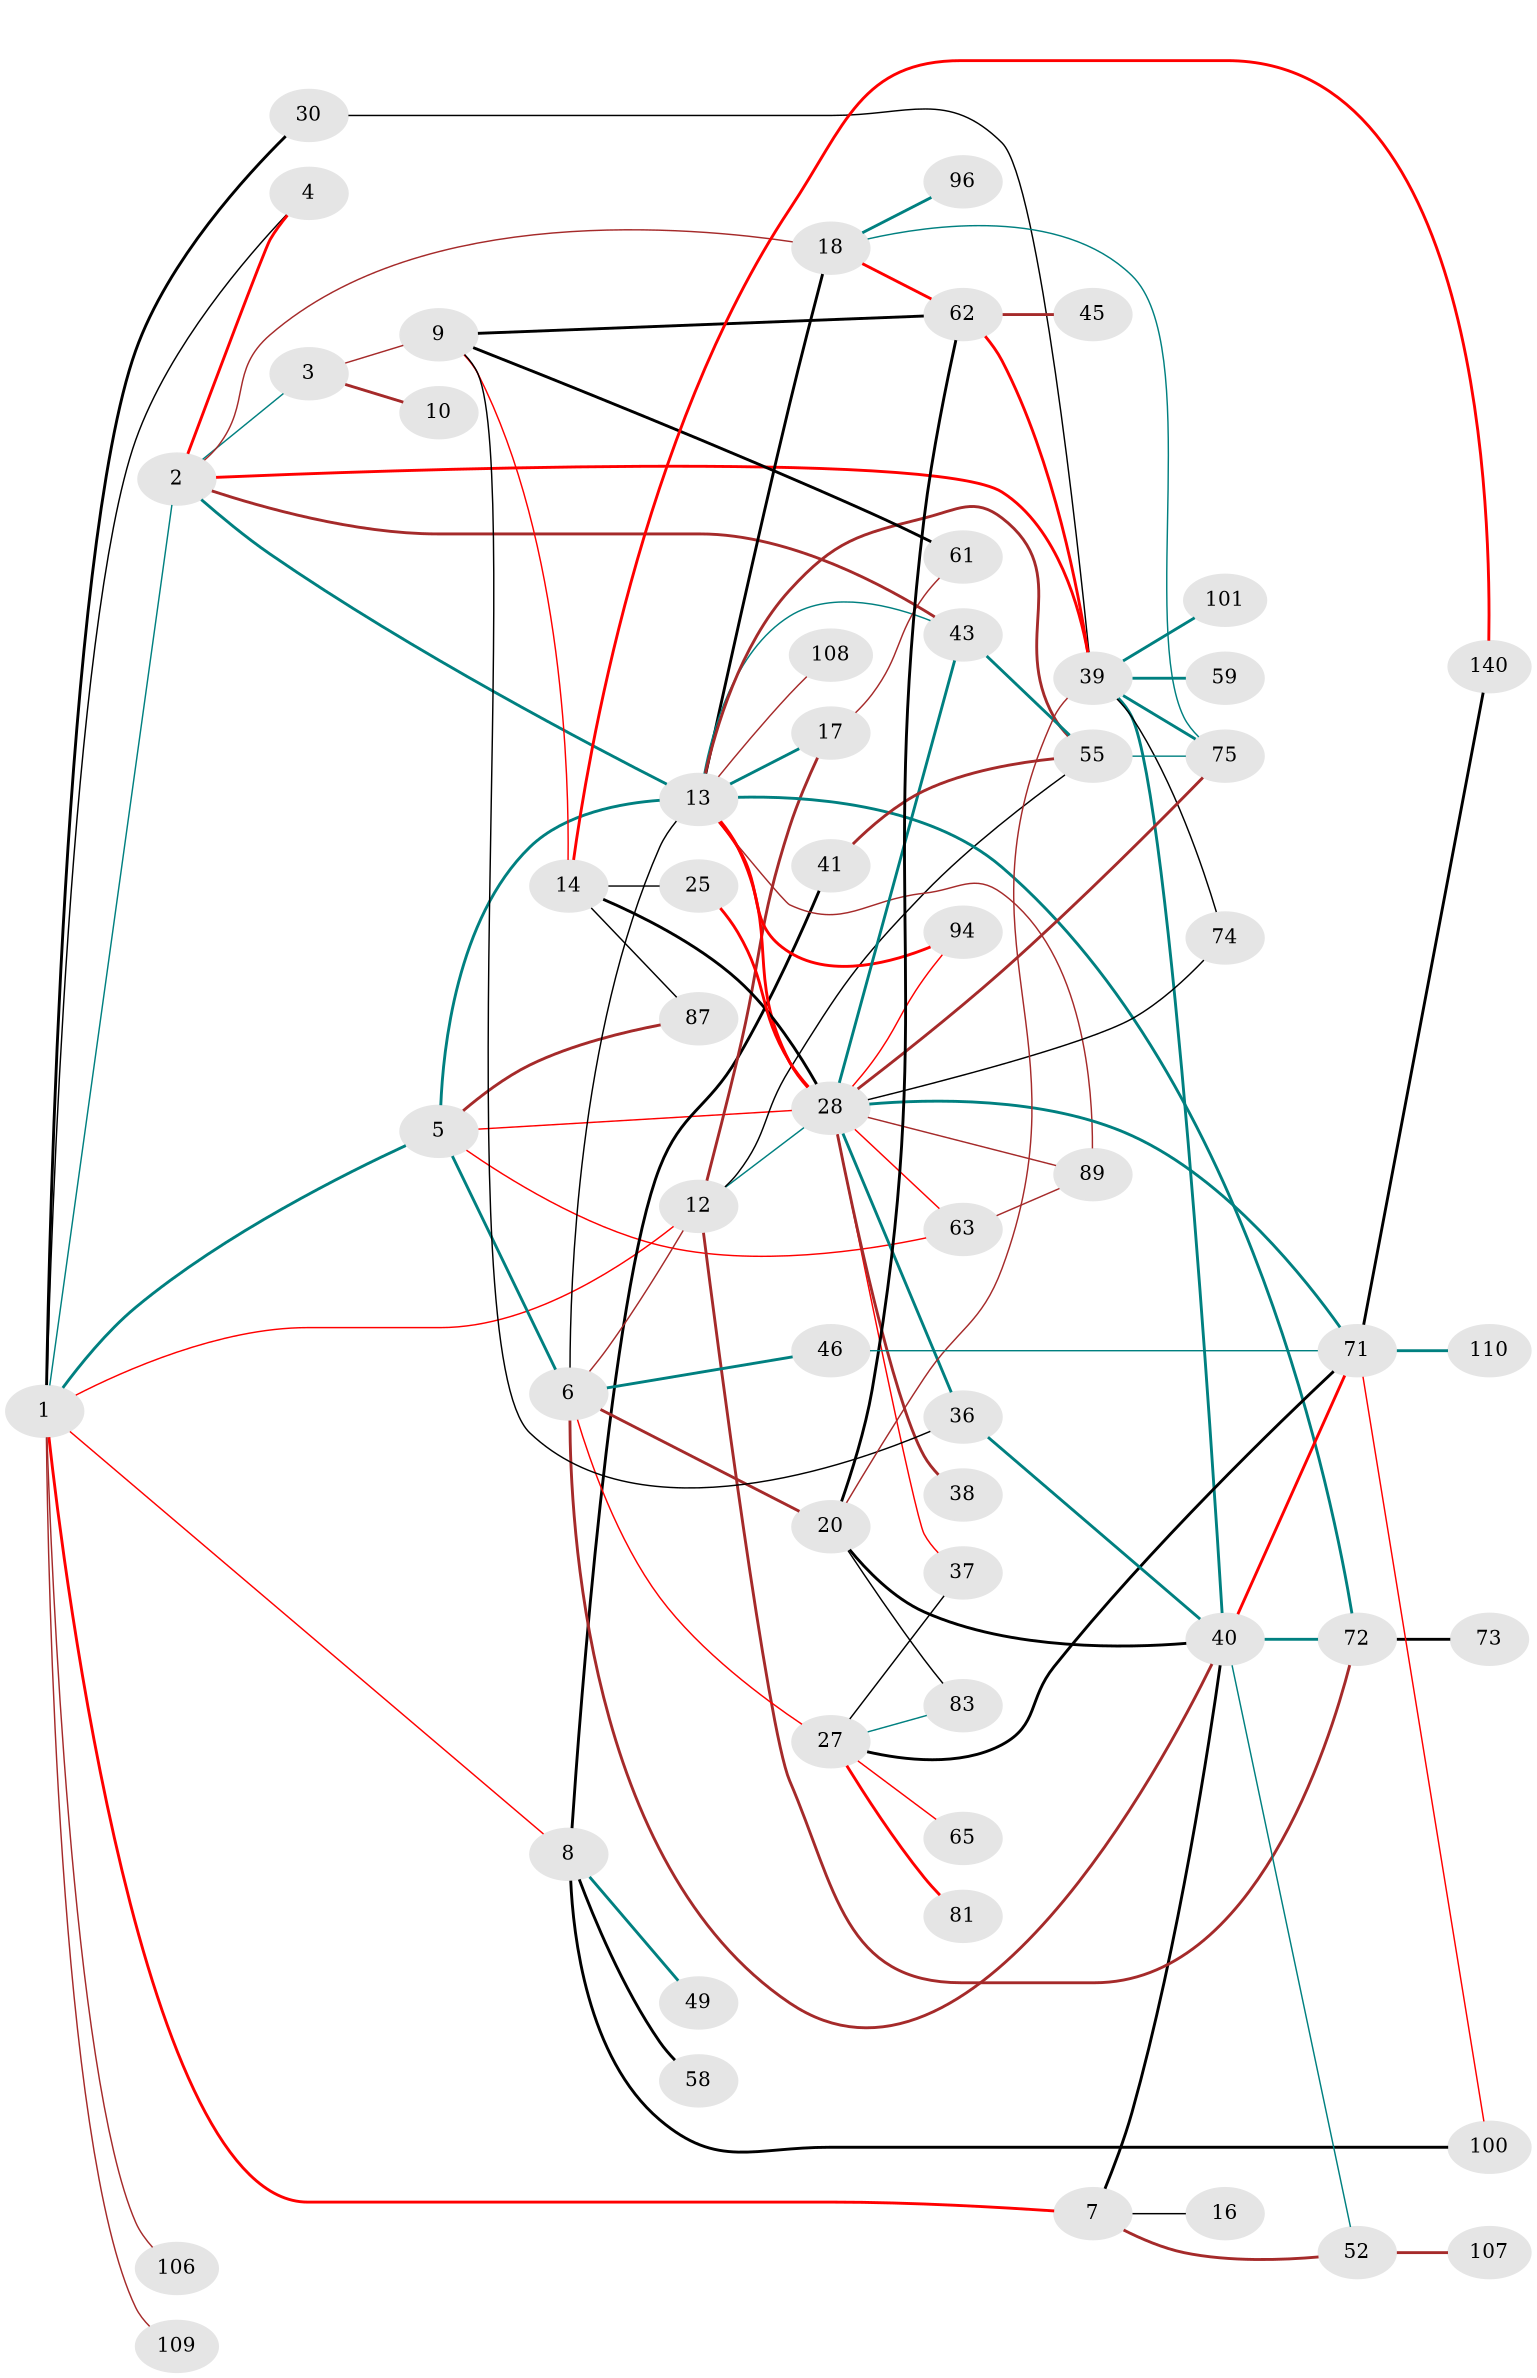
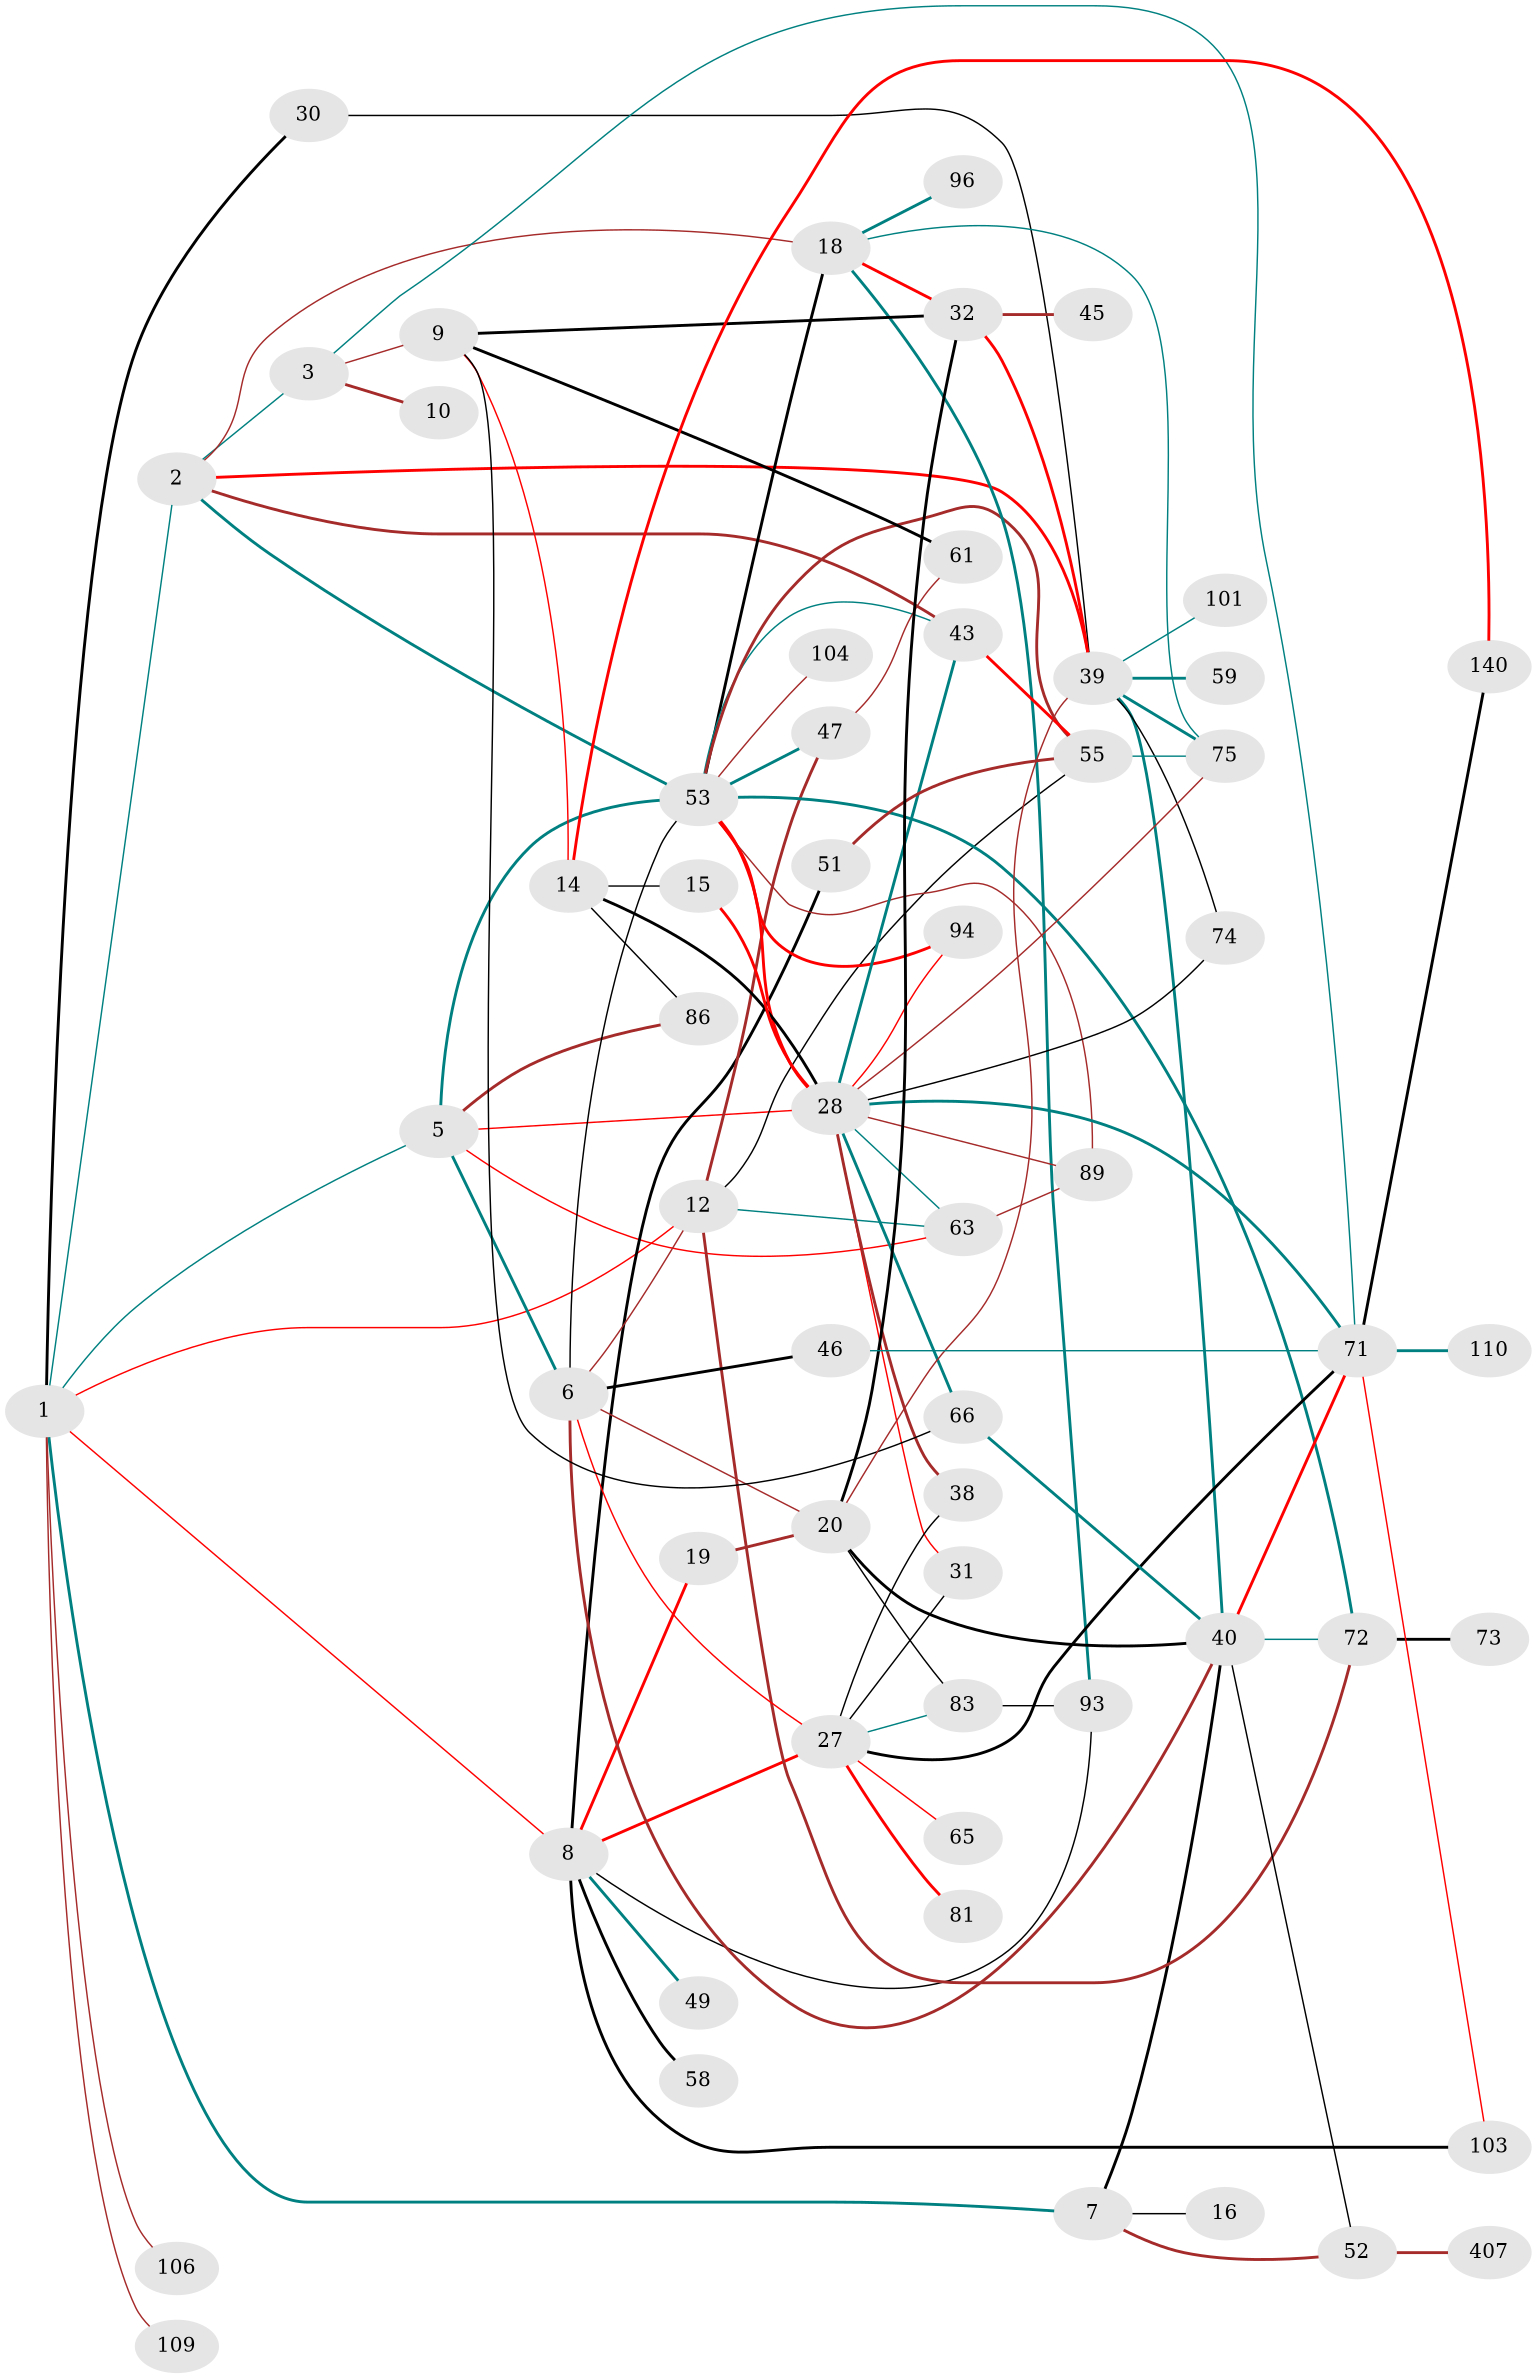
edge "3" -- "71": added
node "4": removed
node "62": label "62" -> "32"
edge "101" -- "39": style bold -> solid
node "108": label "108" -> "104"
edge "43" -- "55": color teal -> red
node "17": label "17" -> "47"
node "13": label "13" -> "53"
node "41": label "41" -> "51"
node "25": label "25" -> "15"
edge "75" -- "28": style bold -> solid
node "87": label "87" -> "86"
edge "28" -- "12": now "63" -- "12"
edge "28" -- "63": color red -> teal
edge "5" -- "1": style bold -> solid
edge "46" -- "6": color teal -> black
node "36": label "36" -> "66"
edge "6" -- "20": style bold -> solid
node "19": added
node "37": label "37" -> "31"
edge "38" -- "27": added
edge "40" -- "72": style bold -> solid
node "93": added
edge "27" -- "8": added
edge "40" -- "52": color teal -> black
node "100": label "100" -> "103"
edge "1" -- "7": color red -> teal
node "107": label "107" -> "407"
